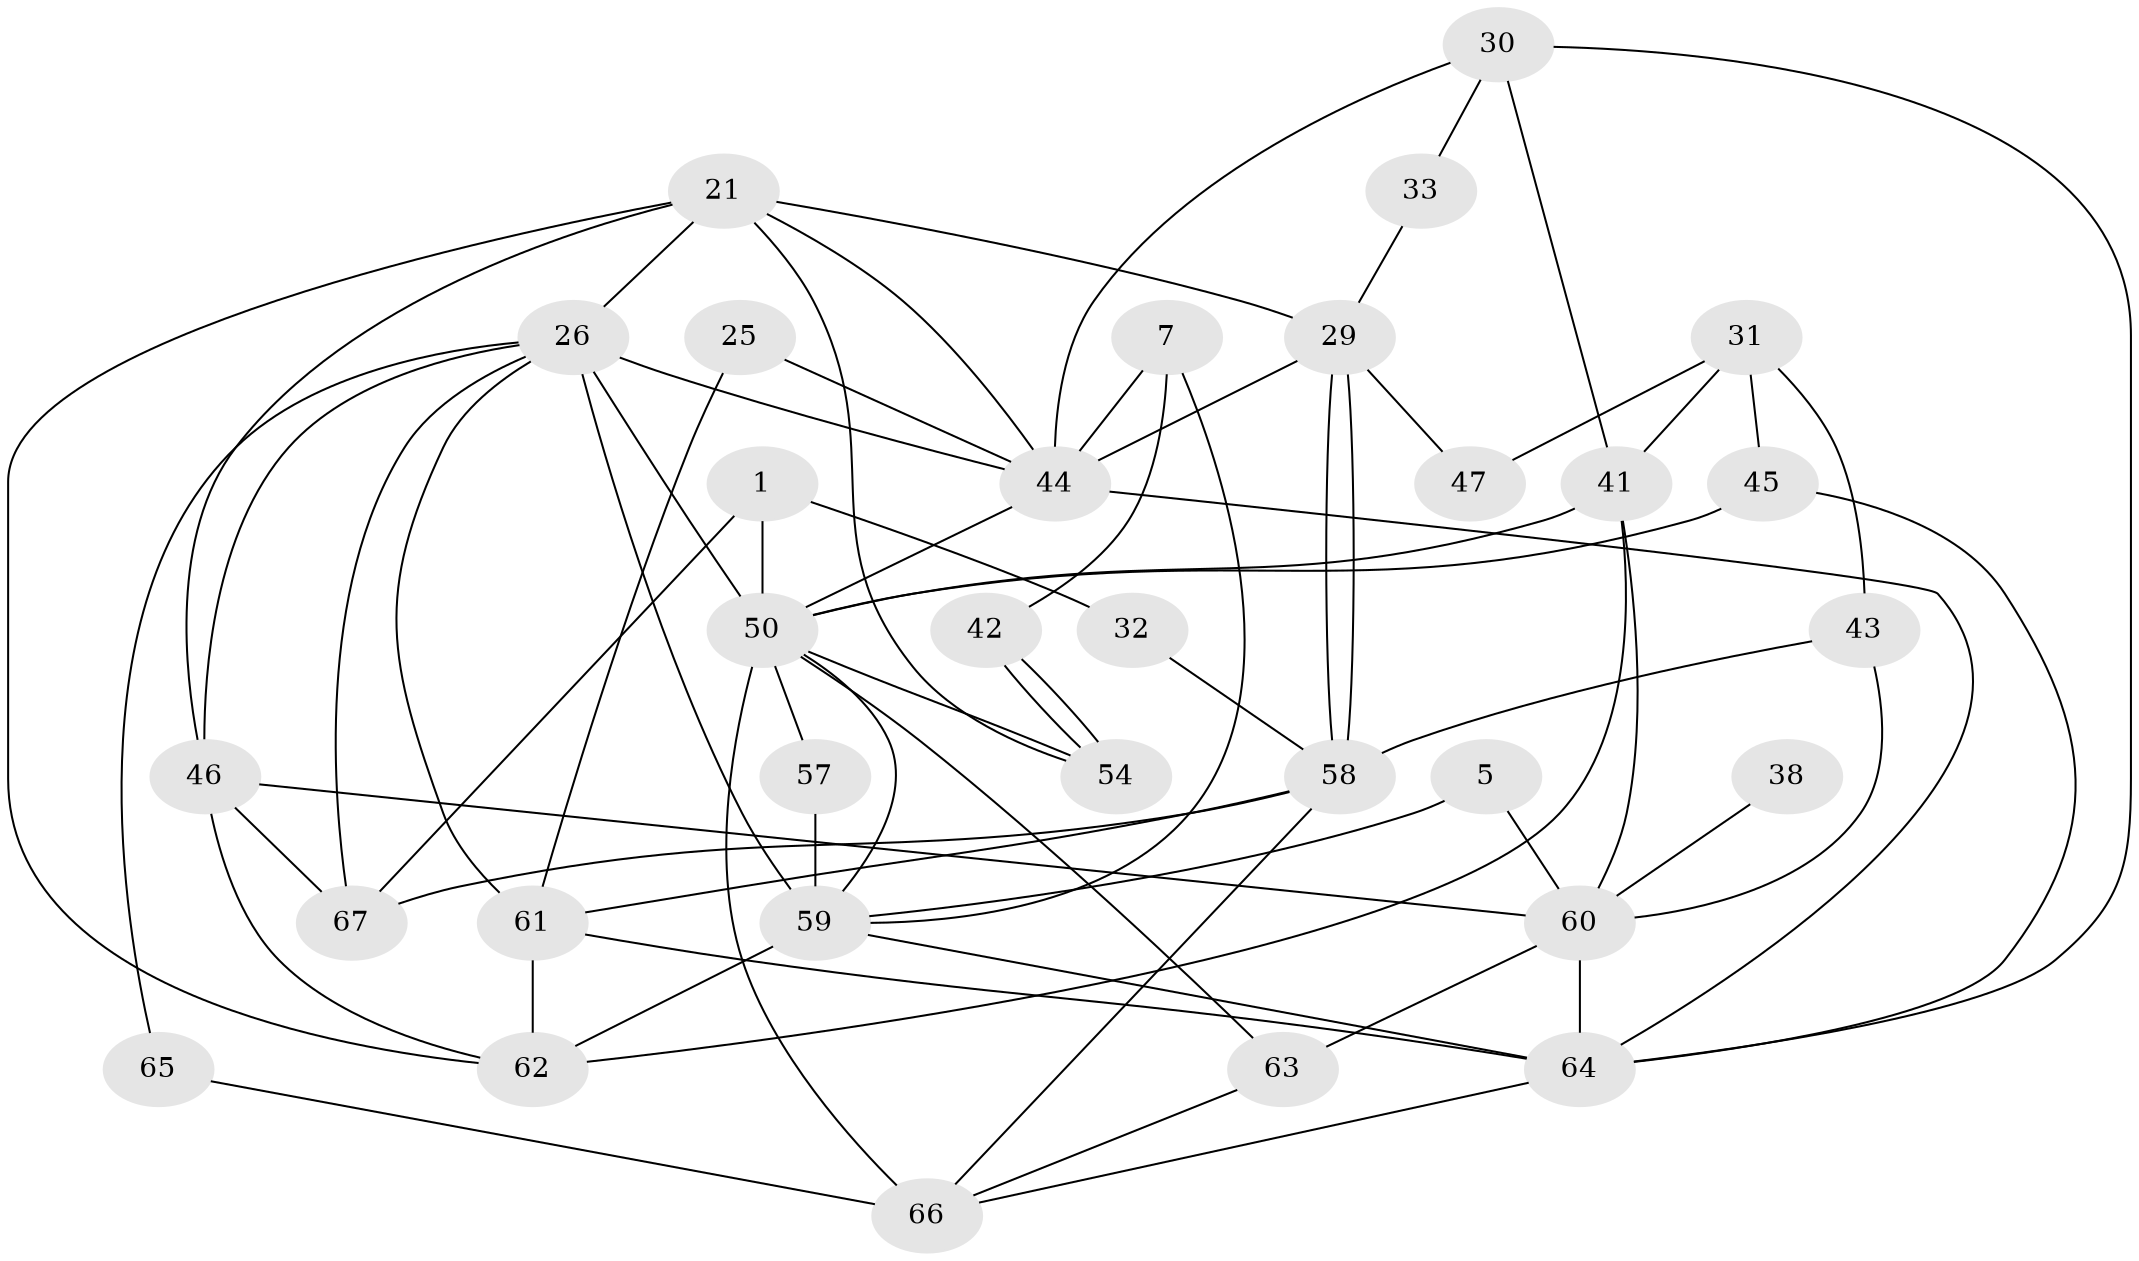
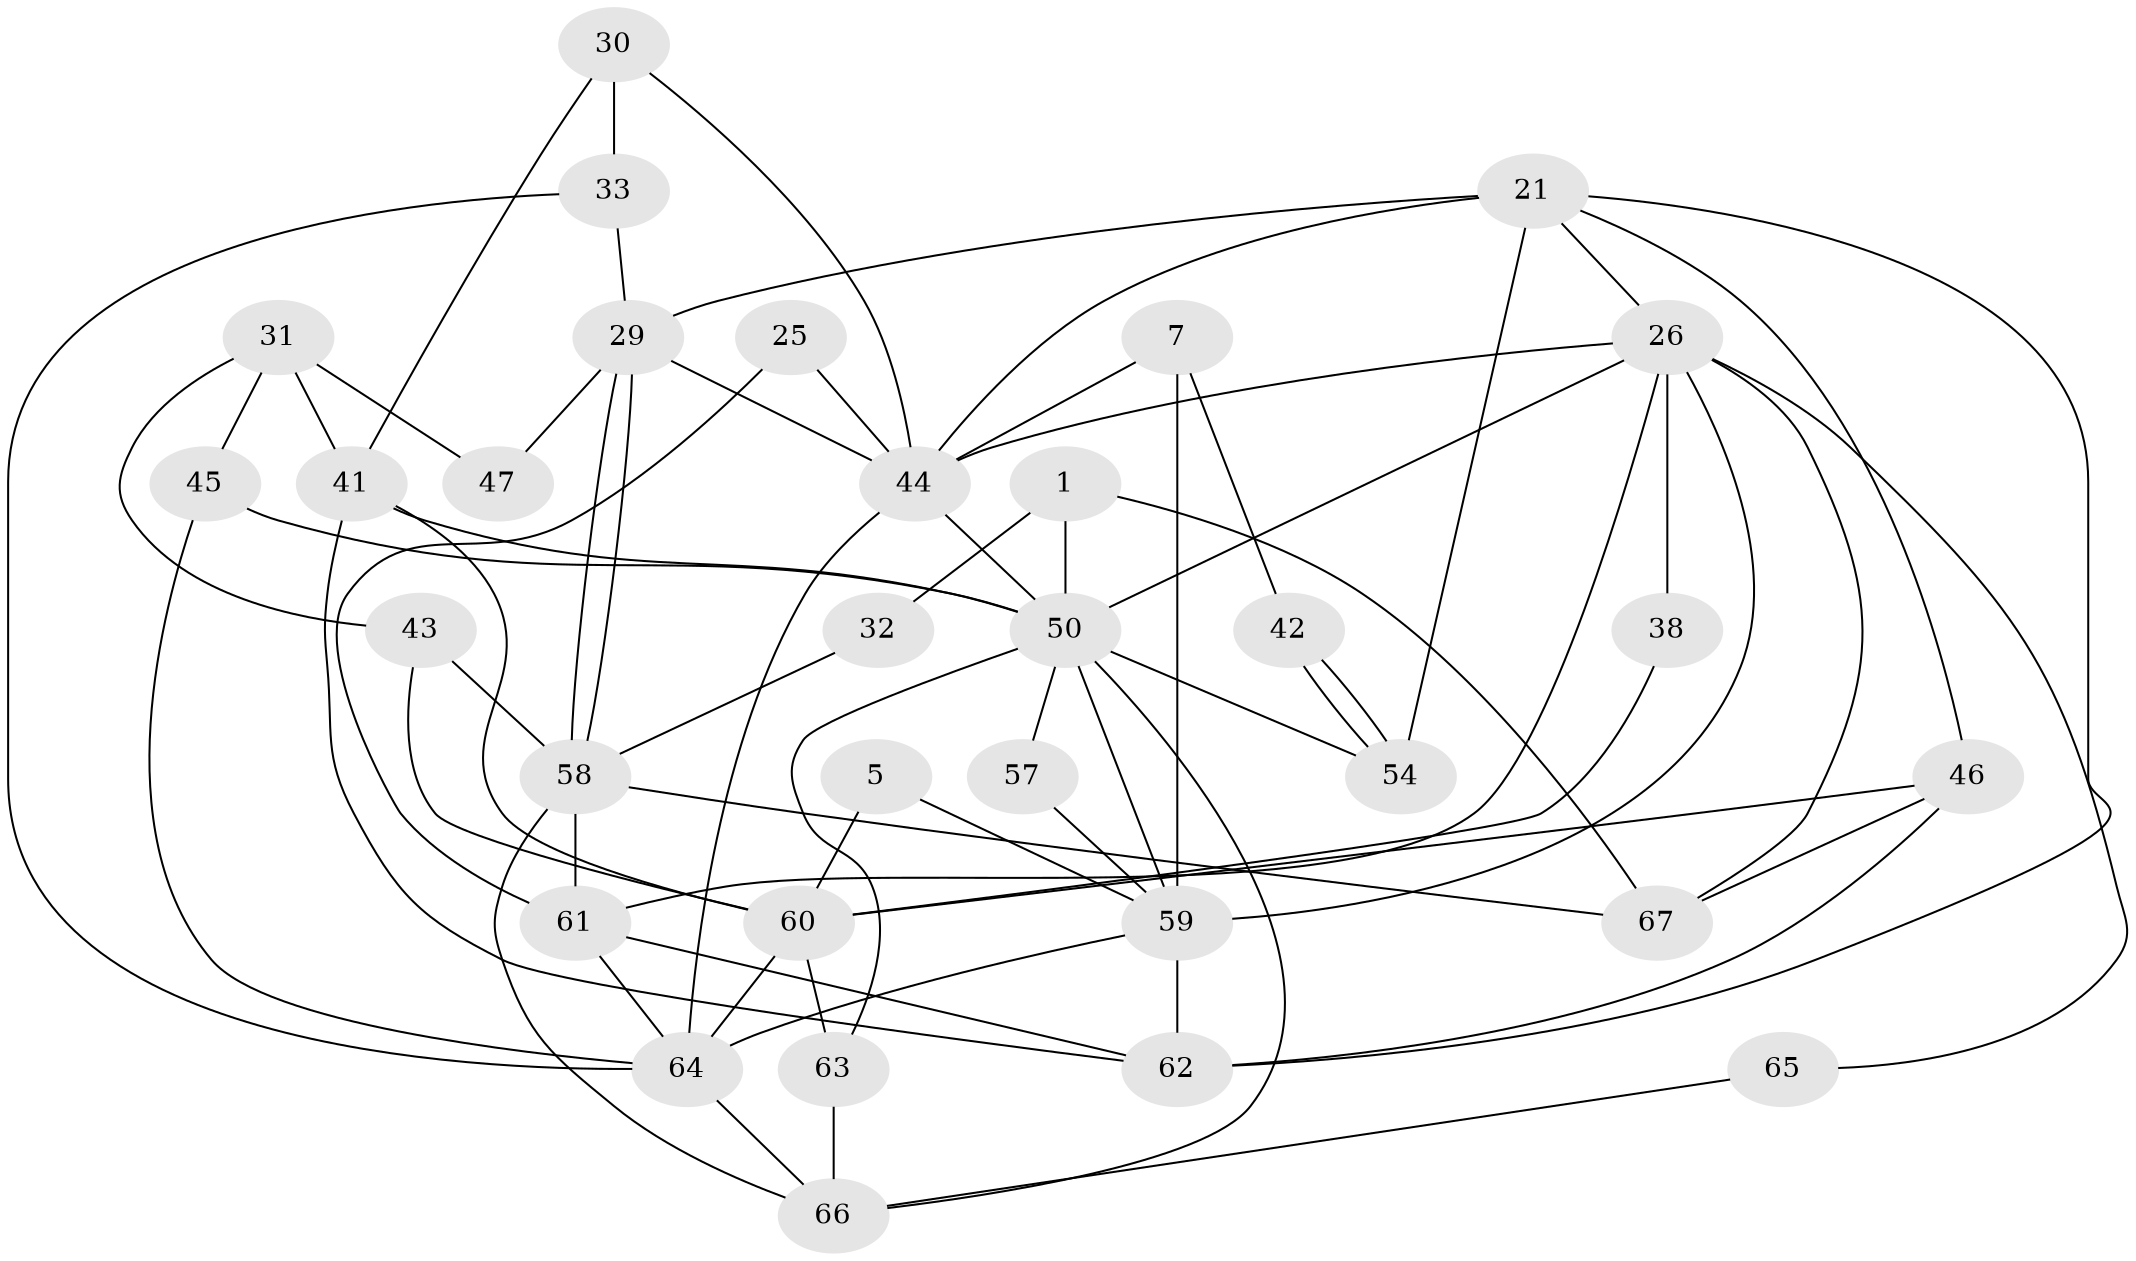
edge "26" -- "46": now "26" -- "38"
edge "30" -- "64": now "33" -- "64"
